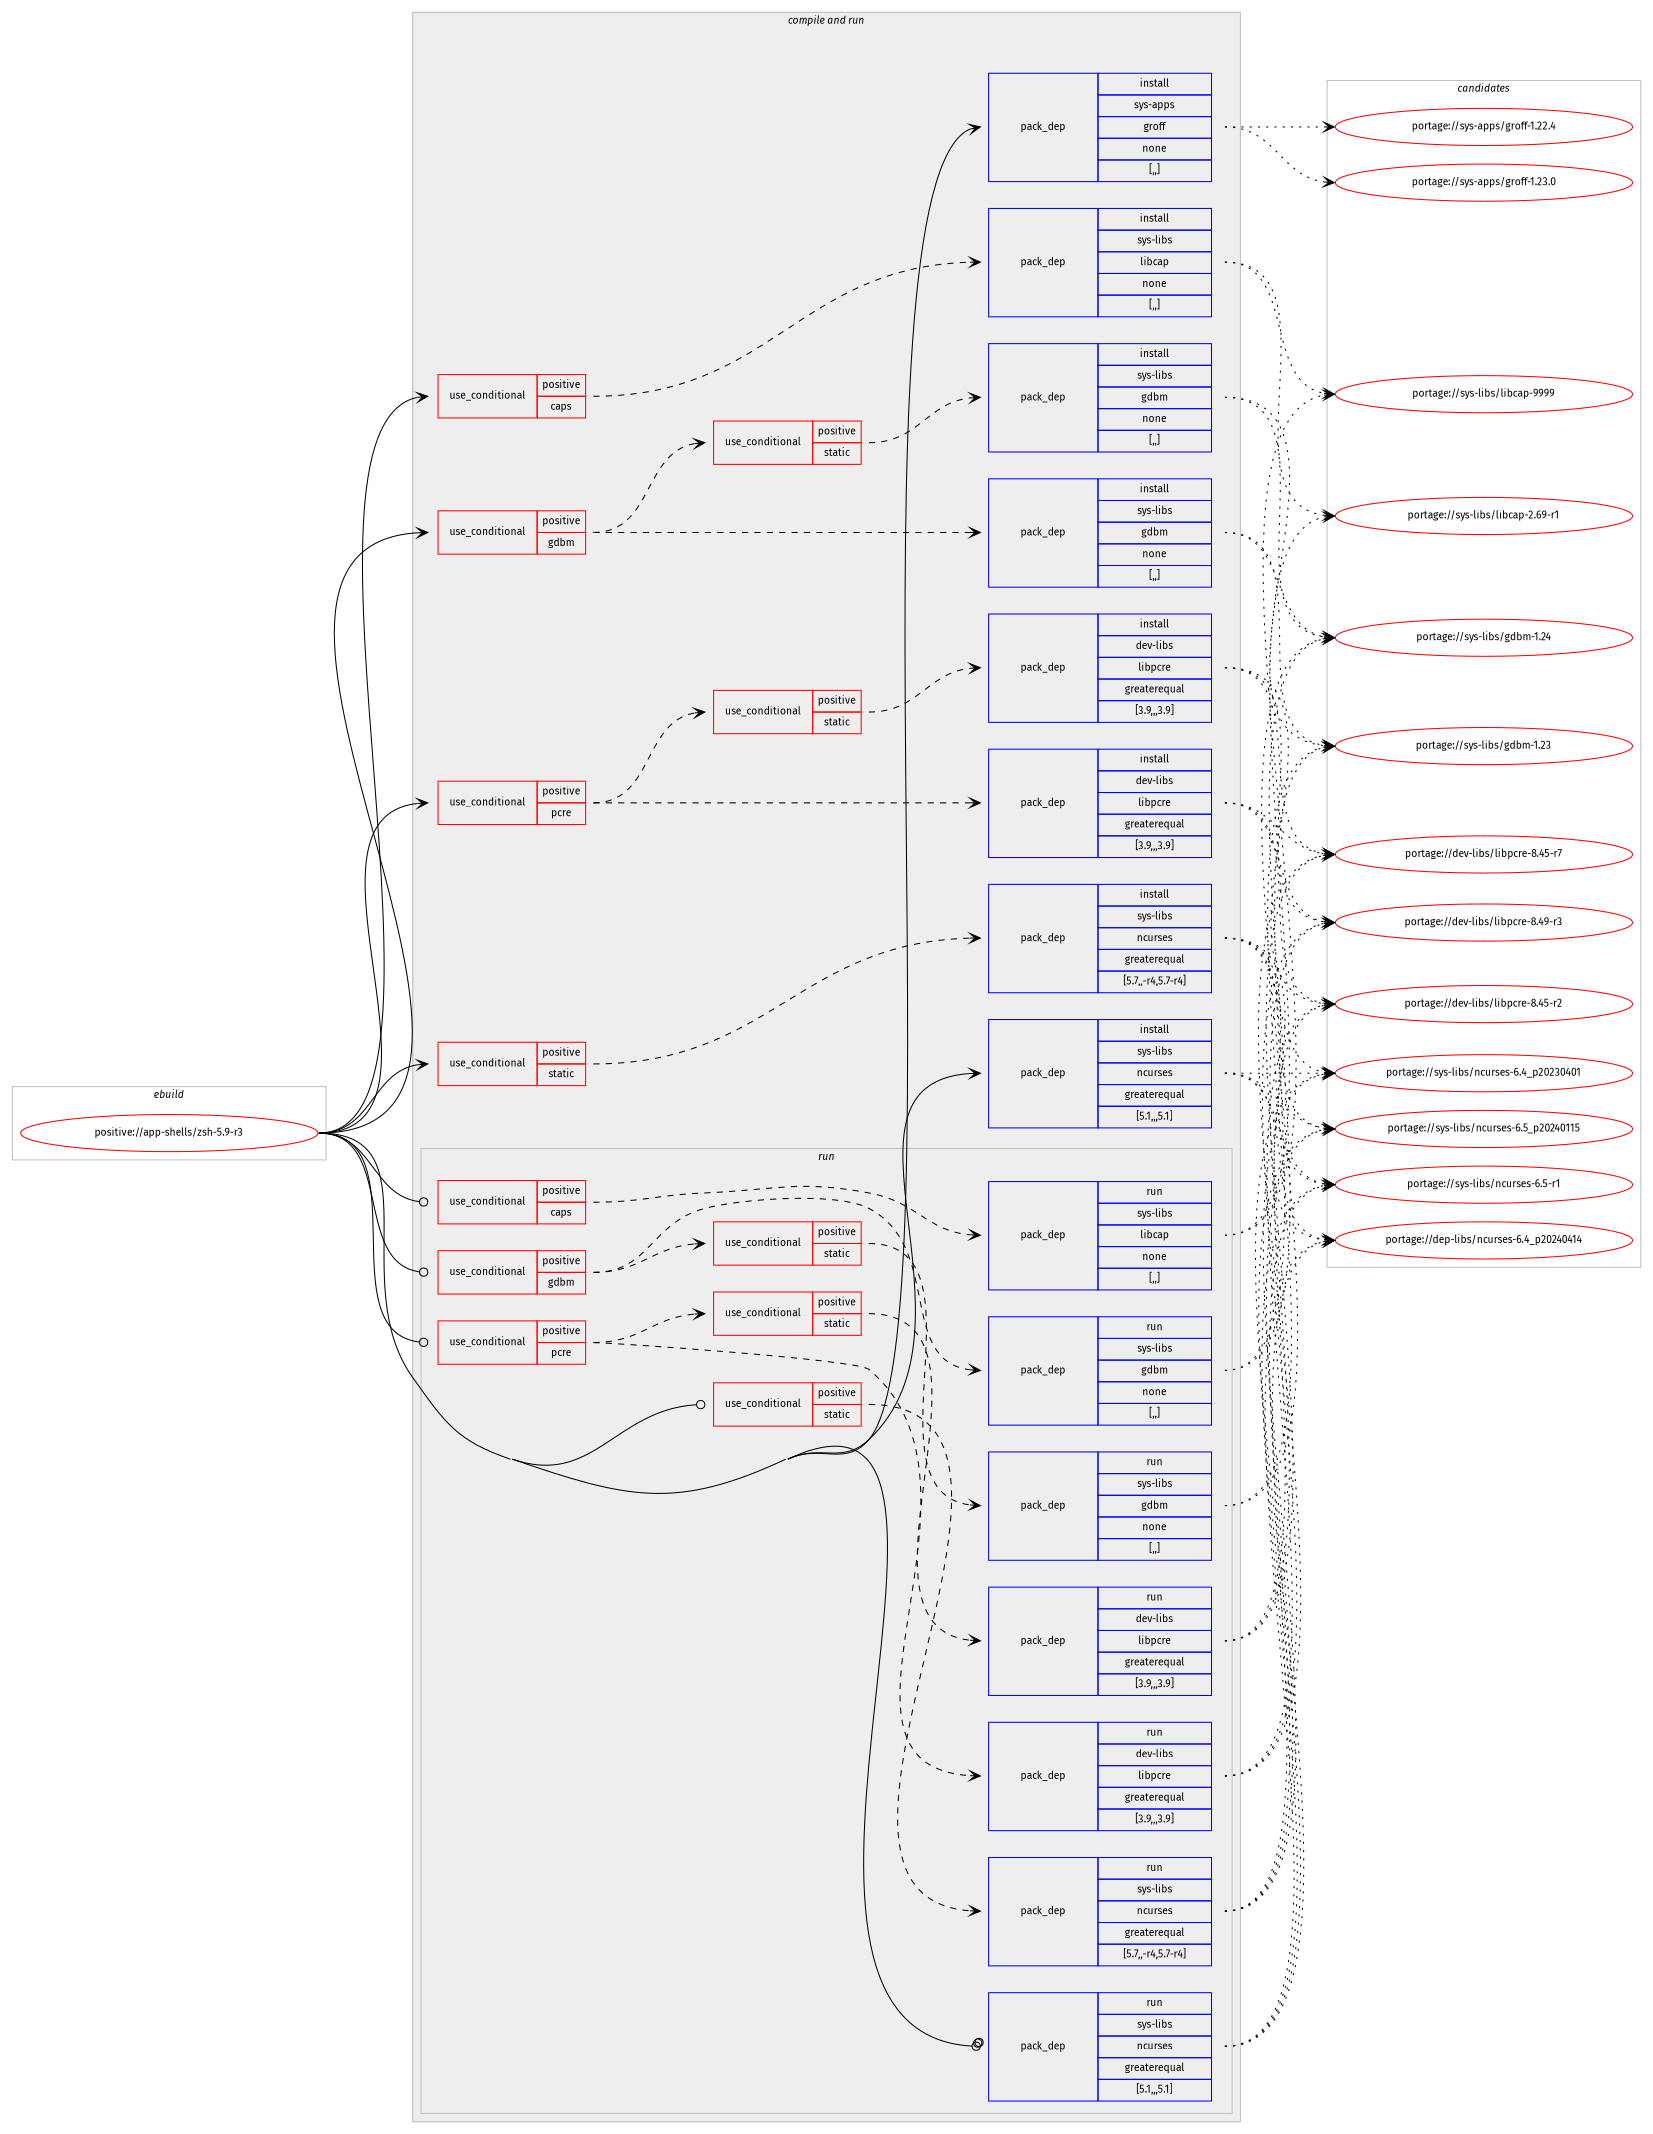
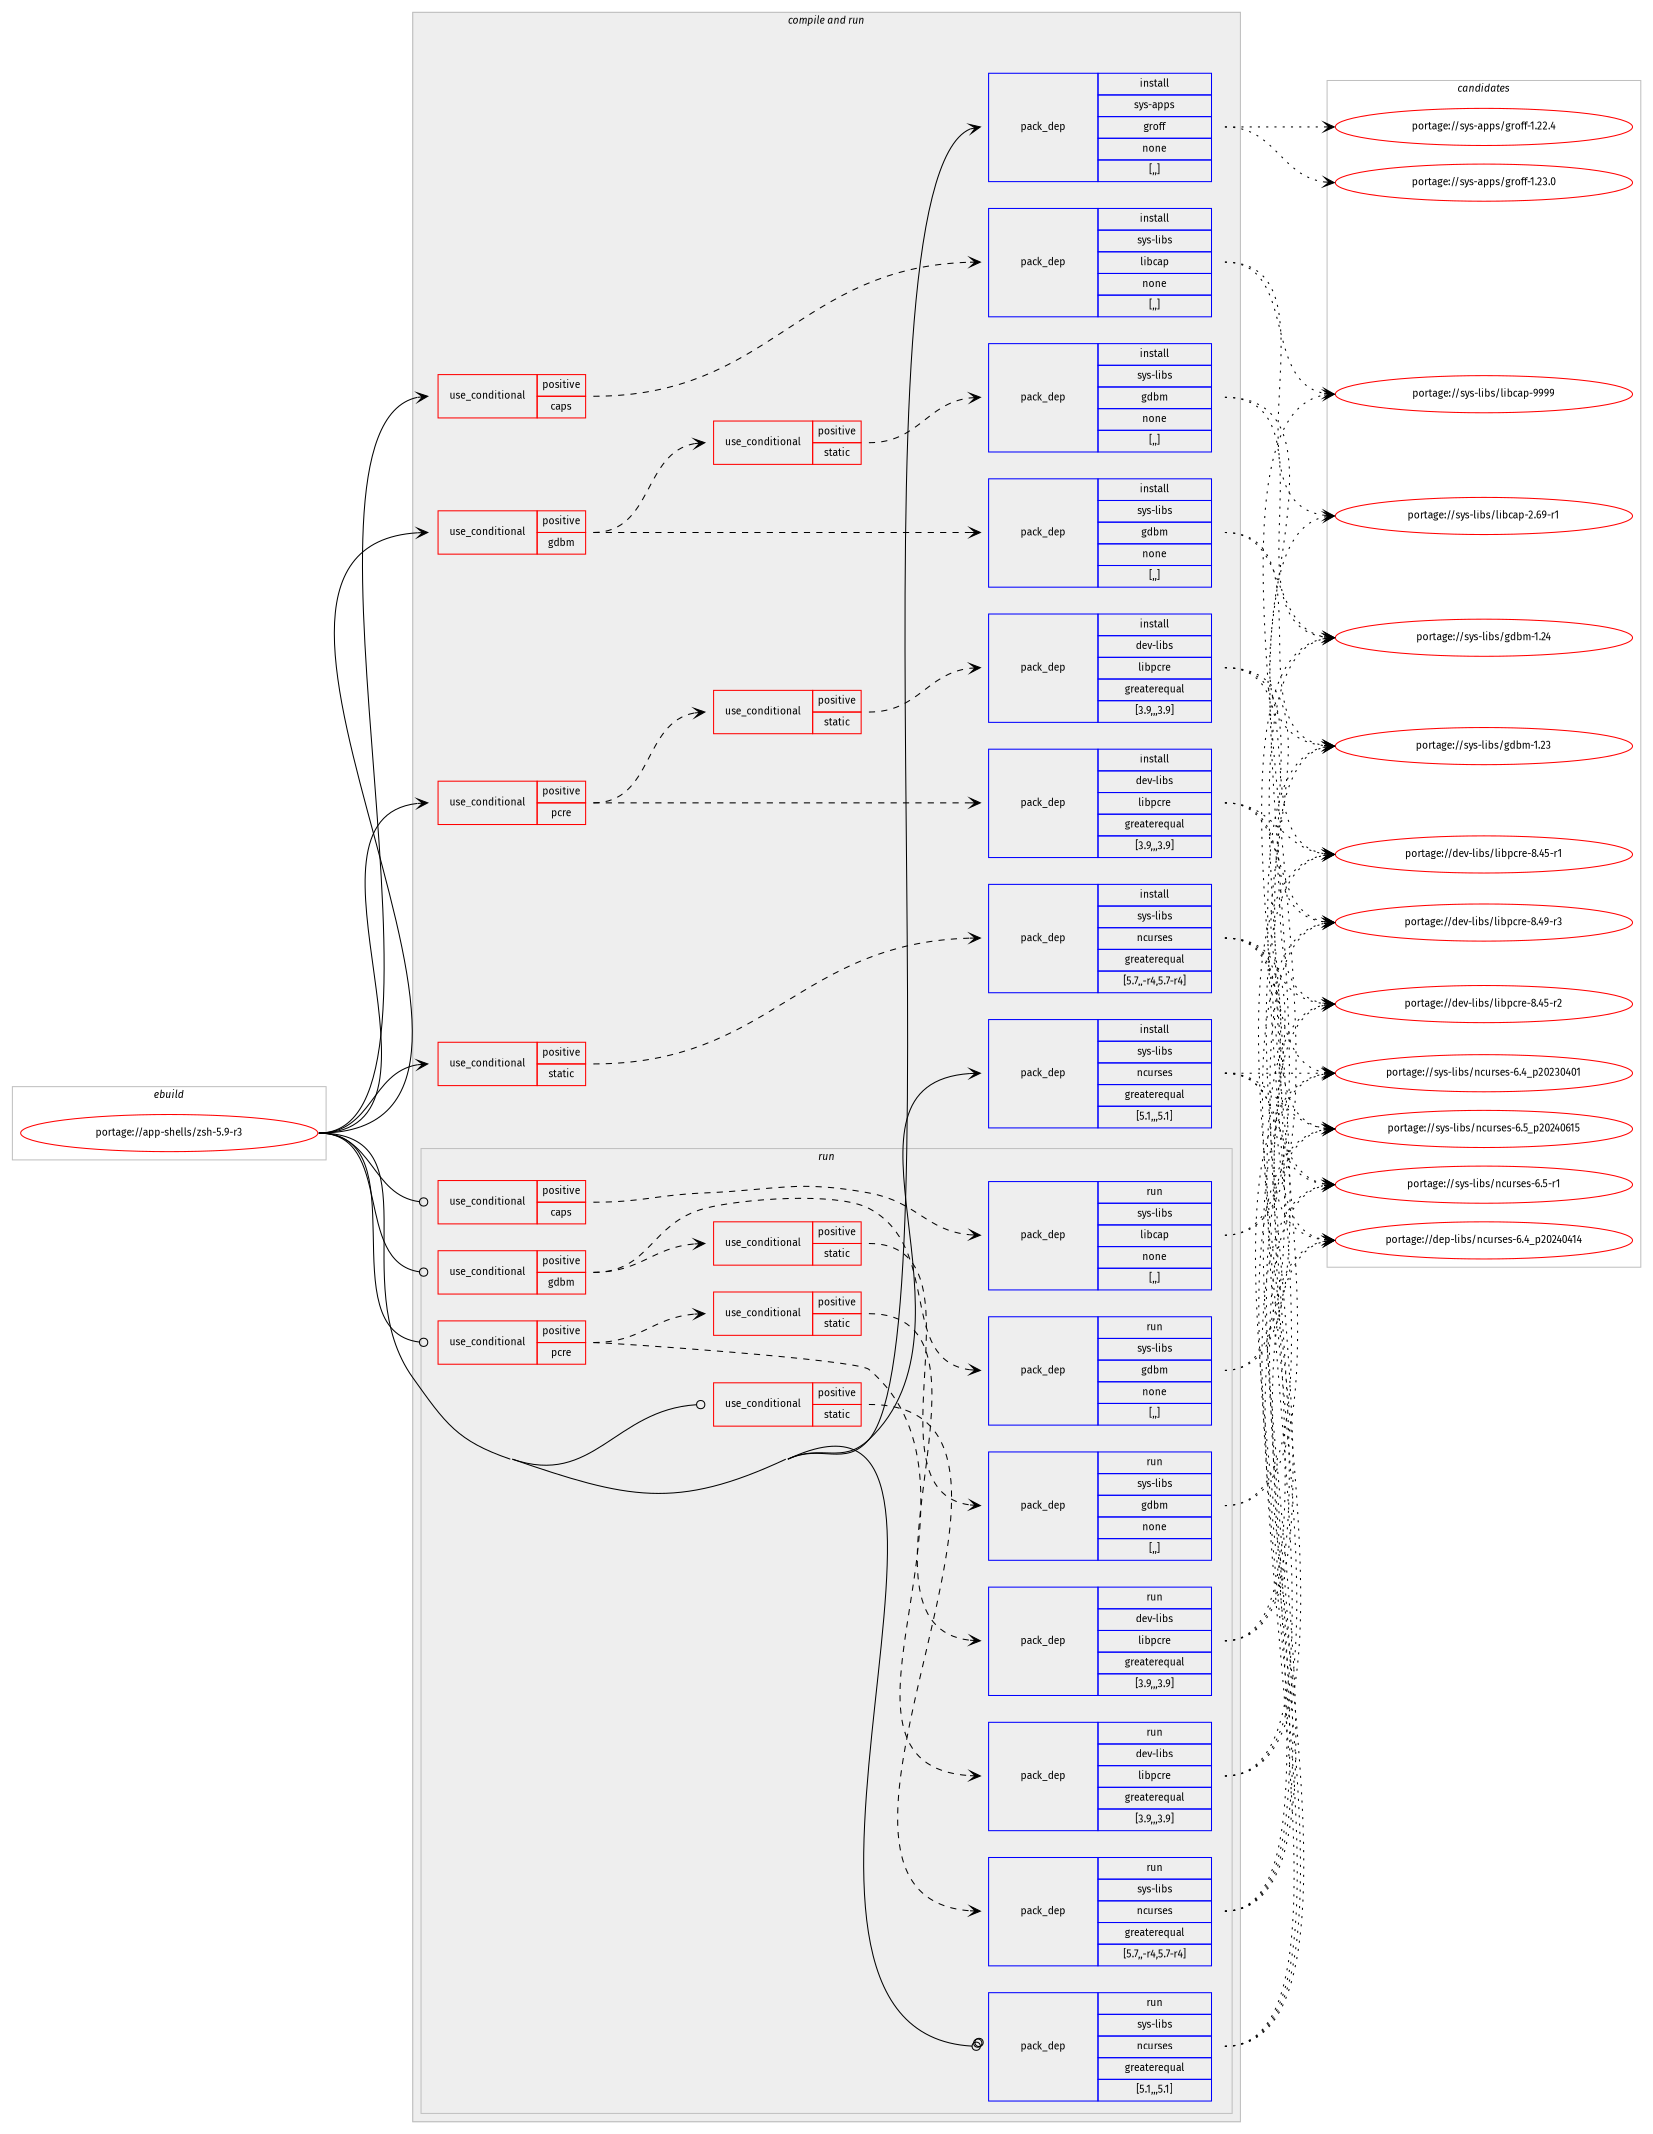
node "portage://dev-libs/libpcre-8.45-r7": label "portage://dev-libs/libpcre-8.45-r7" -> "portage://dev-libs/libpcre-8.45-r1"
node "portage://sys-libs/ncurses-6.5_p20240115": label "portage://sys-libs/ncurses-6.5_p20240115" -> "portage://sys-libs/ncurses-6.5_p20240615"
node "positive://app-shells/zsh-5.9-r3": label "positive://app-shells/zsh-5.9-r3" -> "portage://app-shells/zsh-5.9-r3"
